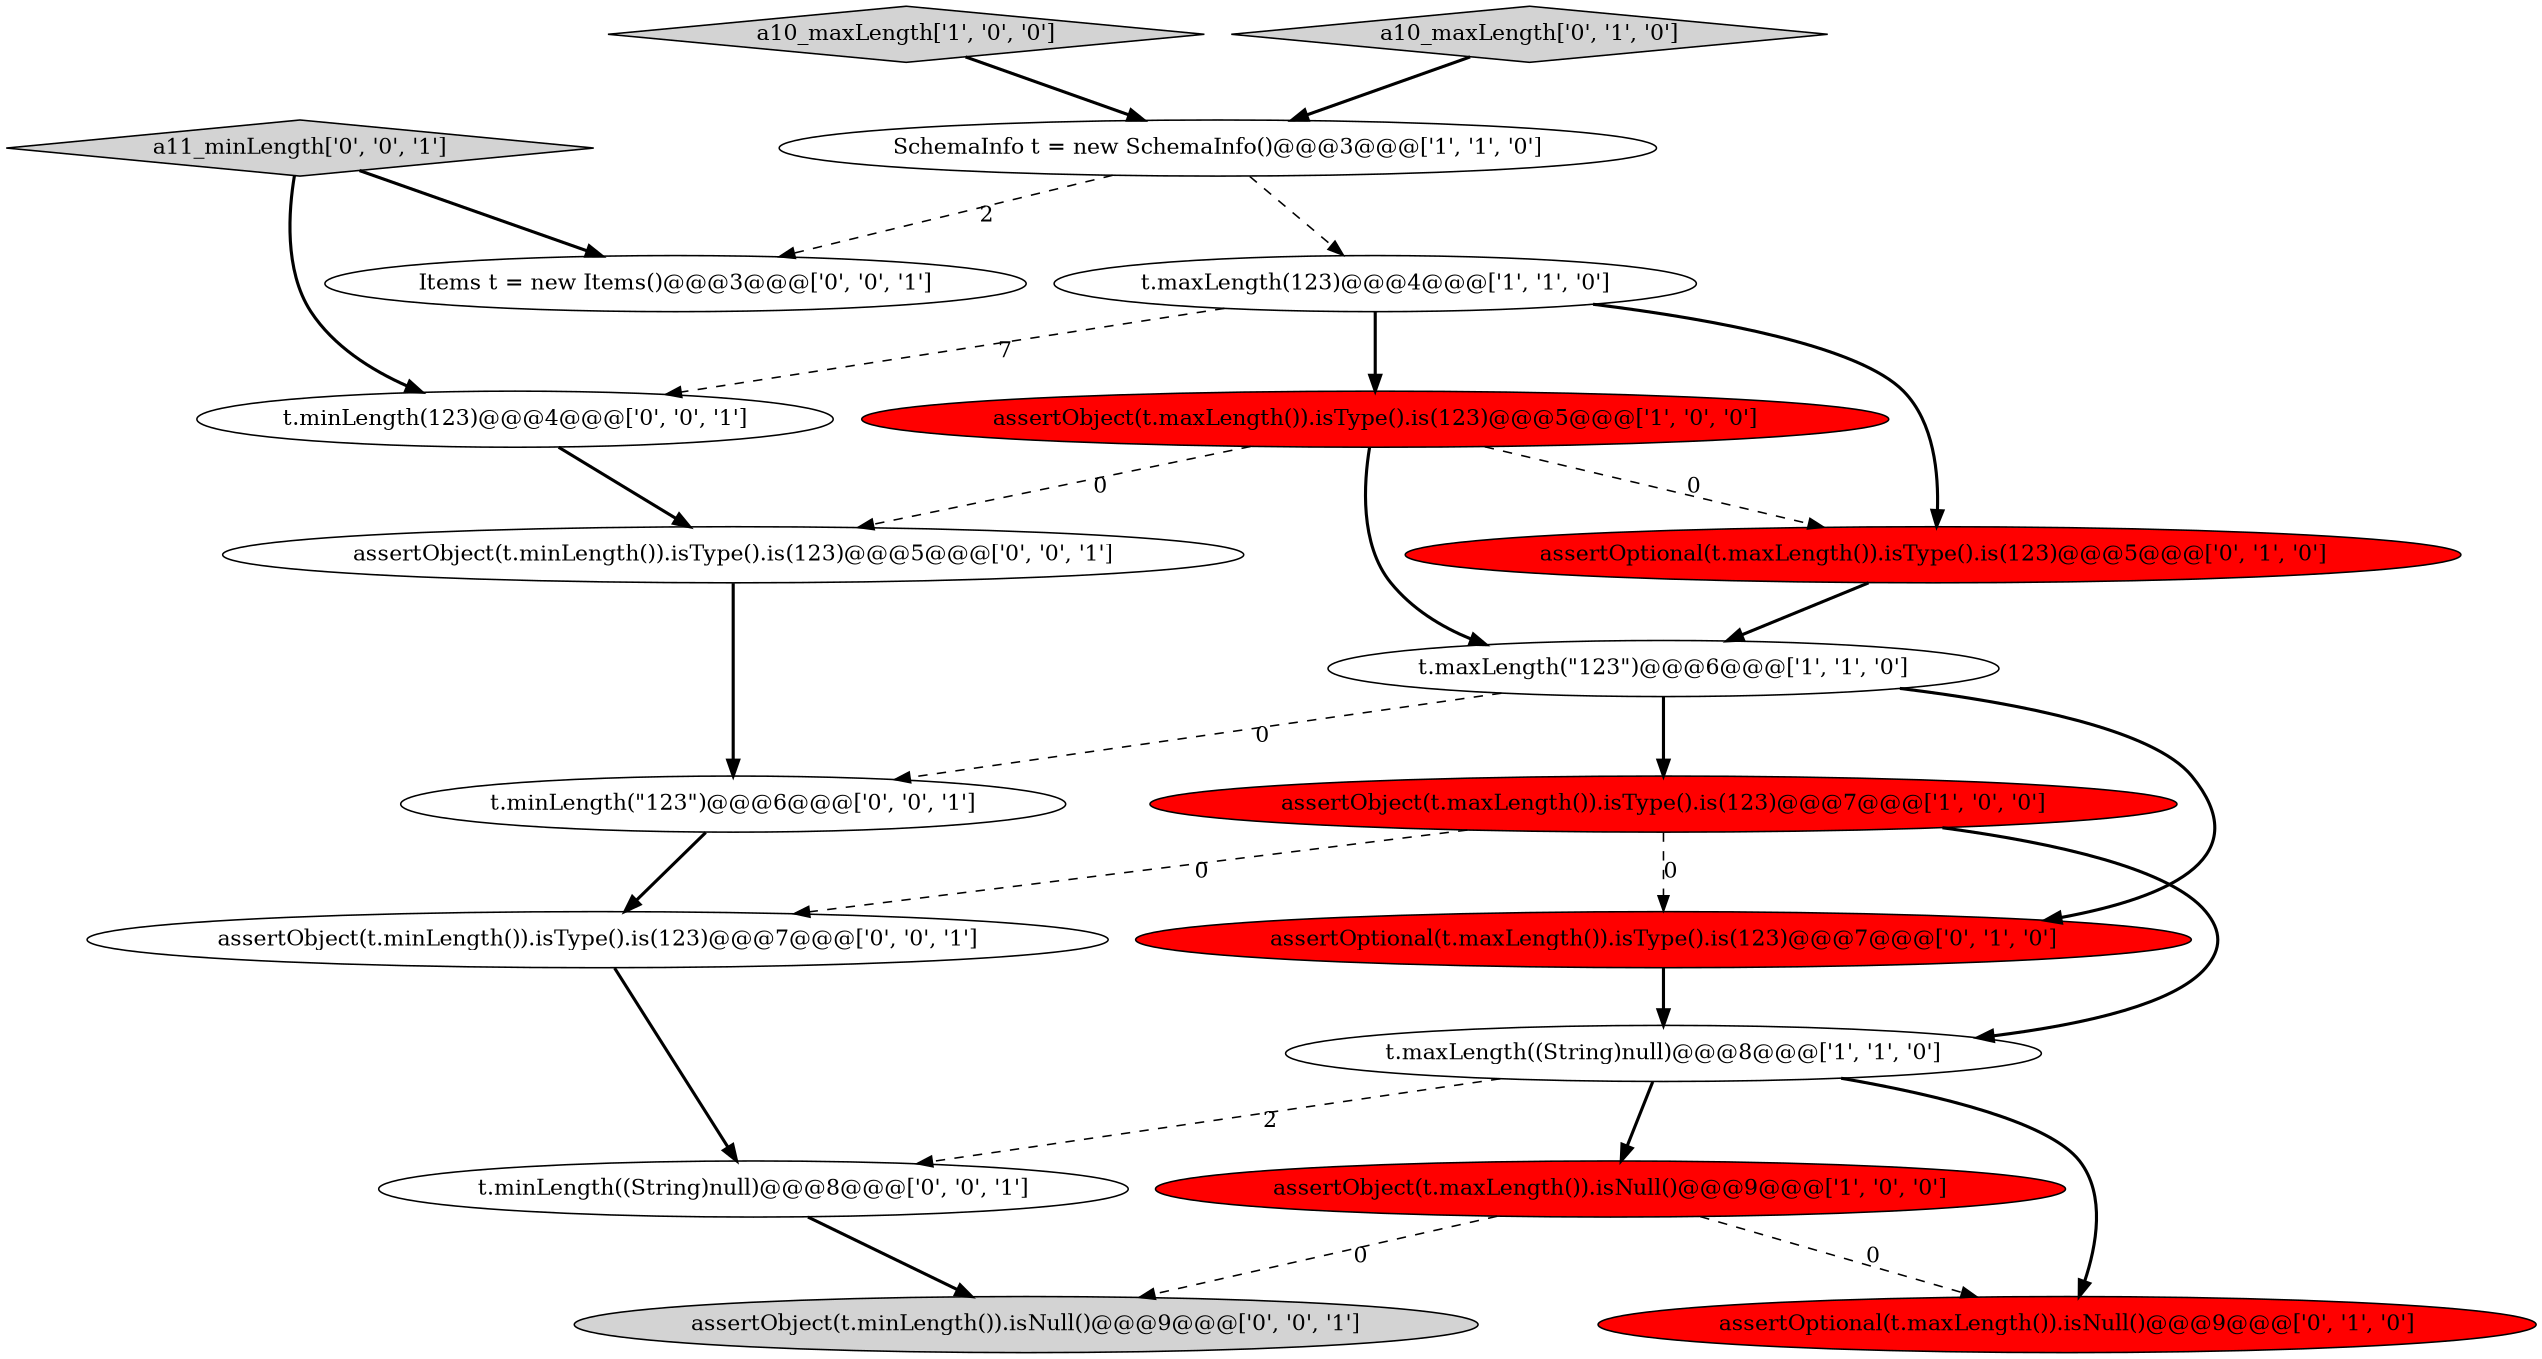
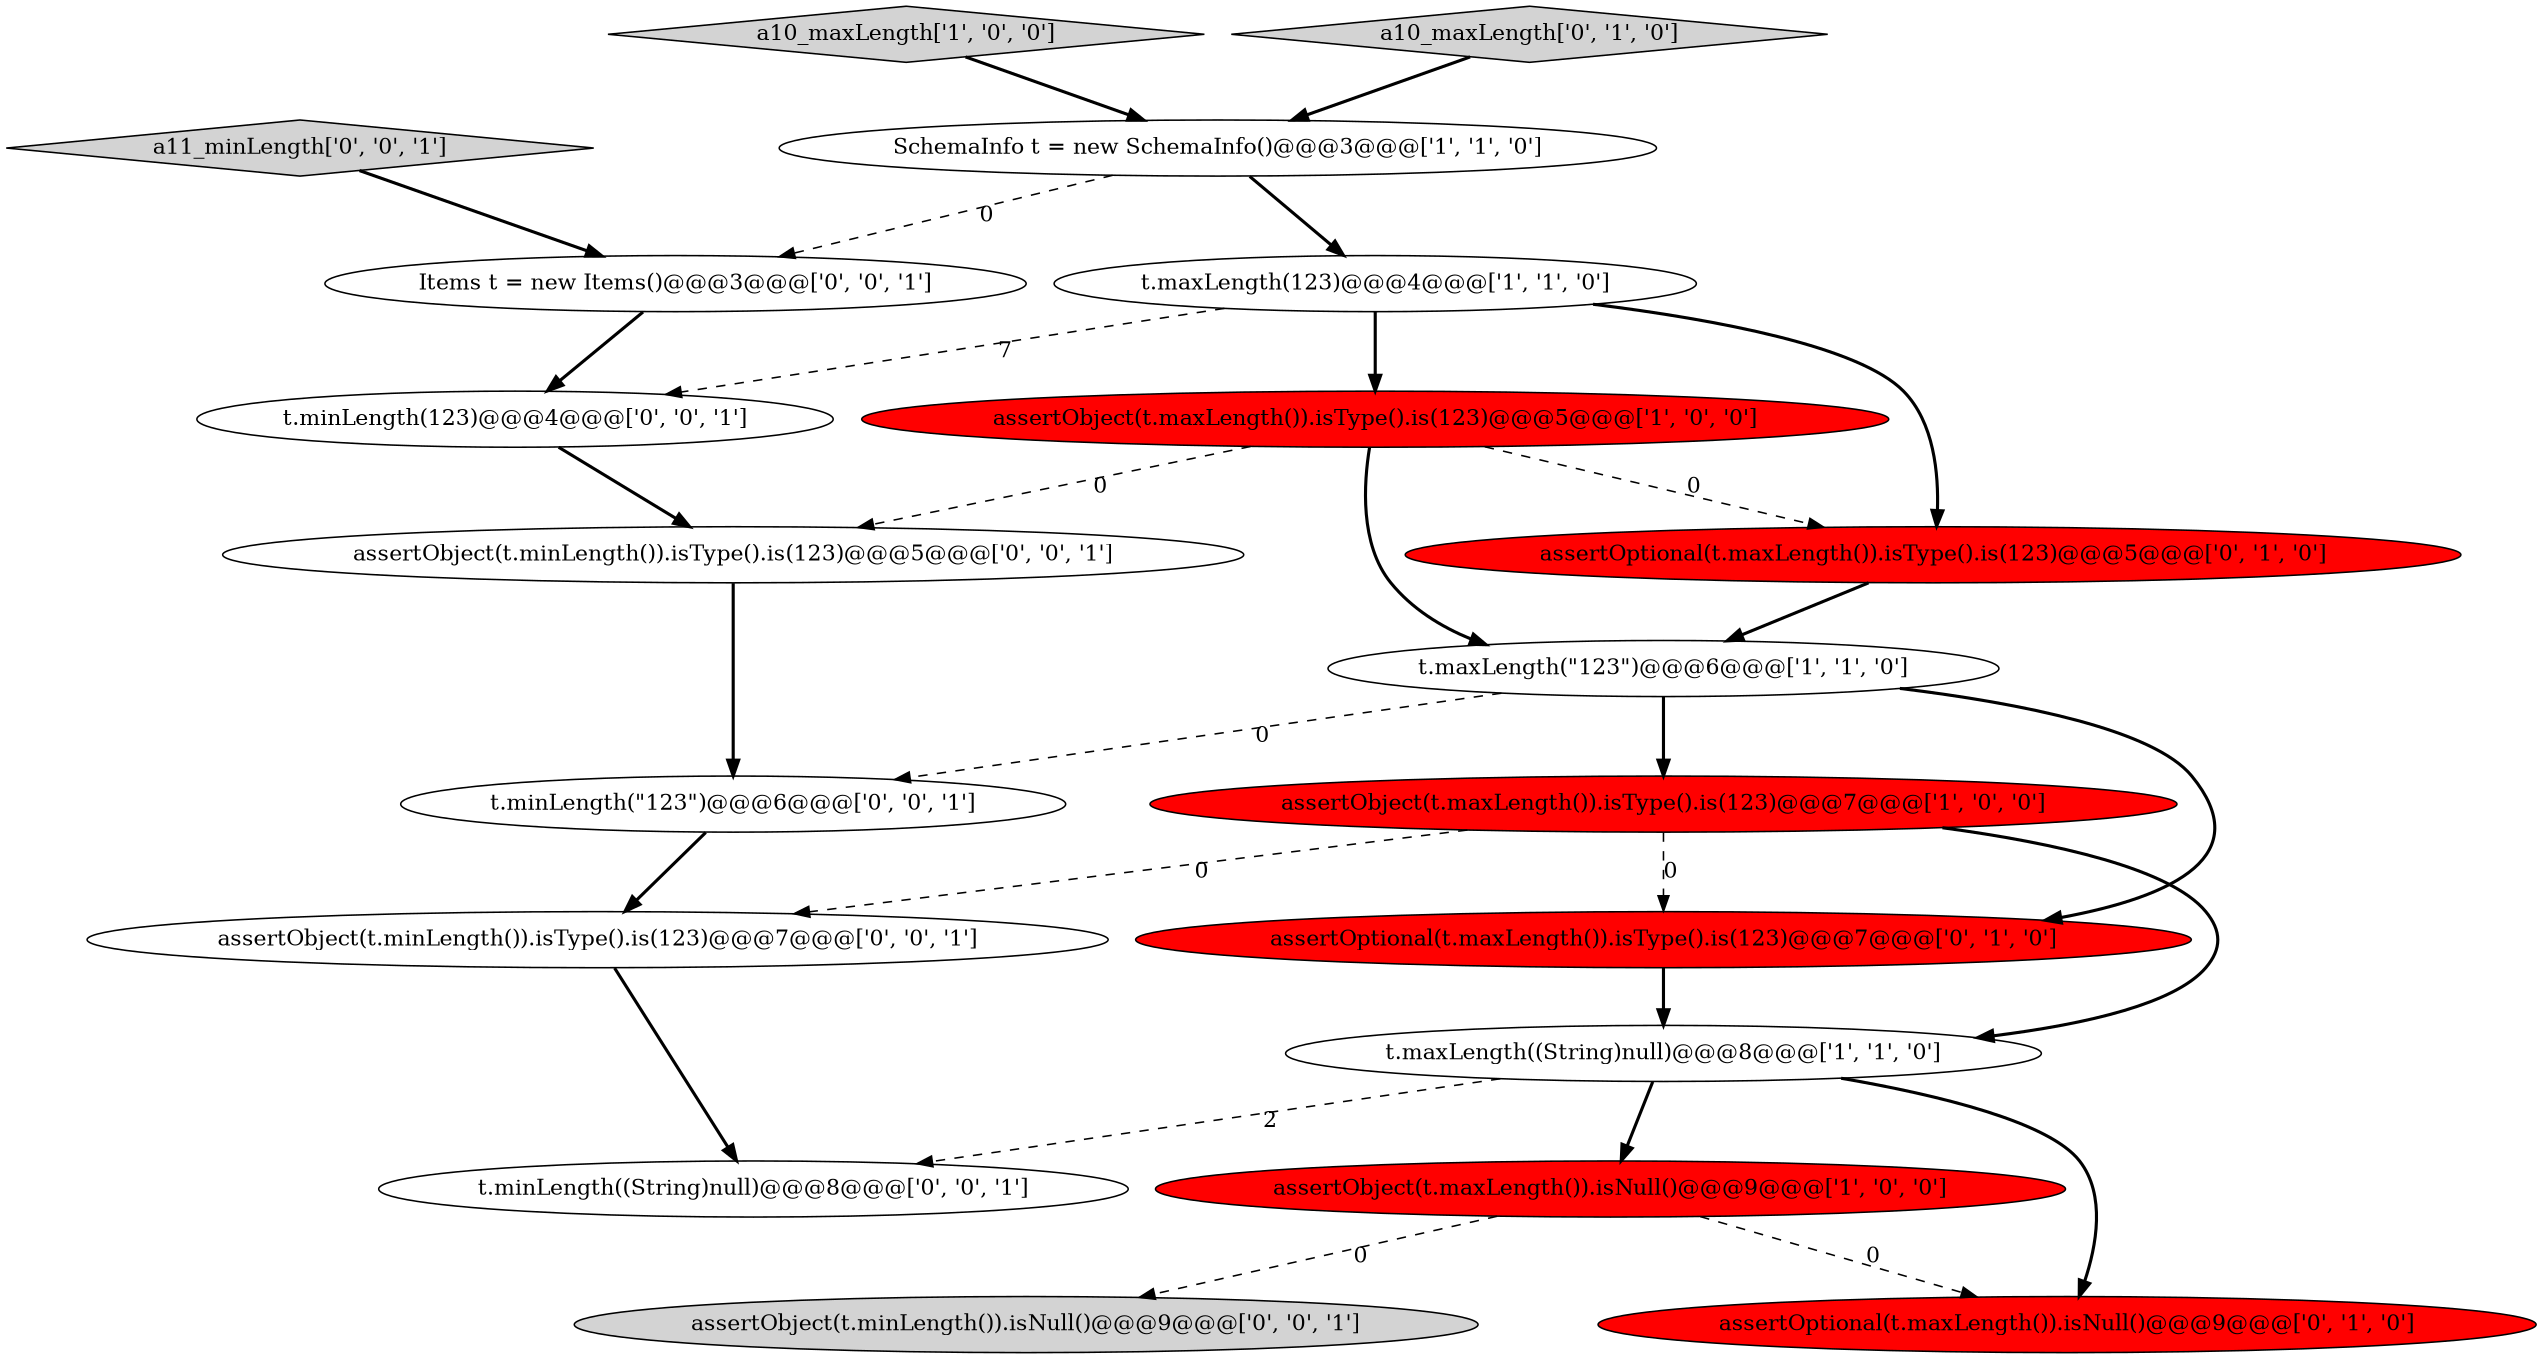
edge "SchemaInfo t = new SchemaInfo()@@@3@@@['1', '1', '0']" -> "t.maxLength(123)@@@4@@@['1', '1', '0']": style dashed -> bold
edge "SchemaInfo t = new SchemaInfo()@@@3@@@['1', '1', '0']" -> "Items t = new Items()@@@3@@@['0', '0', '1']": label "2" -> "0"
edge "a11_minLength['0', '0', '1']" -> "t.minLength(123)@@@4@@@['0', '0', '1']": now "Items t = new Items()@@@3@@@['0', '0', '1']" -> "t.minLength(123)@@@4@@@['0', '0', '1']"
edge "t.minLength((String)null)@@@8@@@['0', '0', '1']" -> "assertObject(t.minLength()).isNull()@@@9@@@['0', '0', '1']": removed
